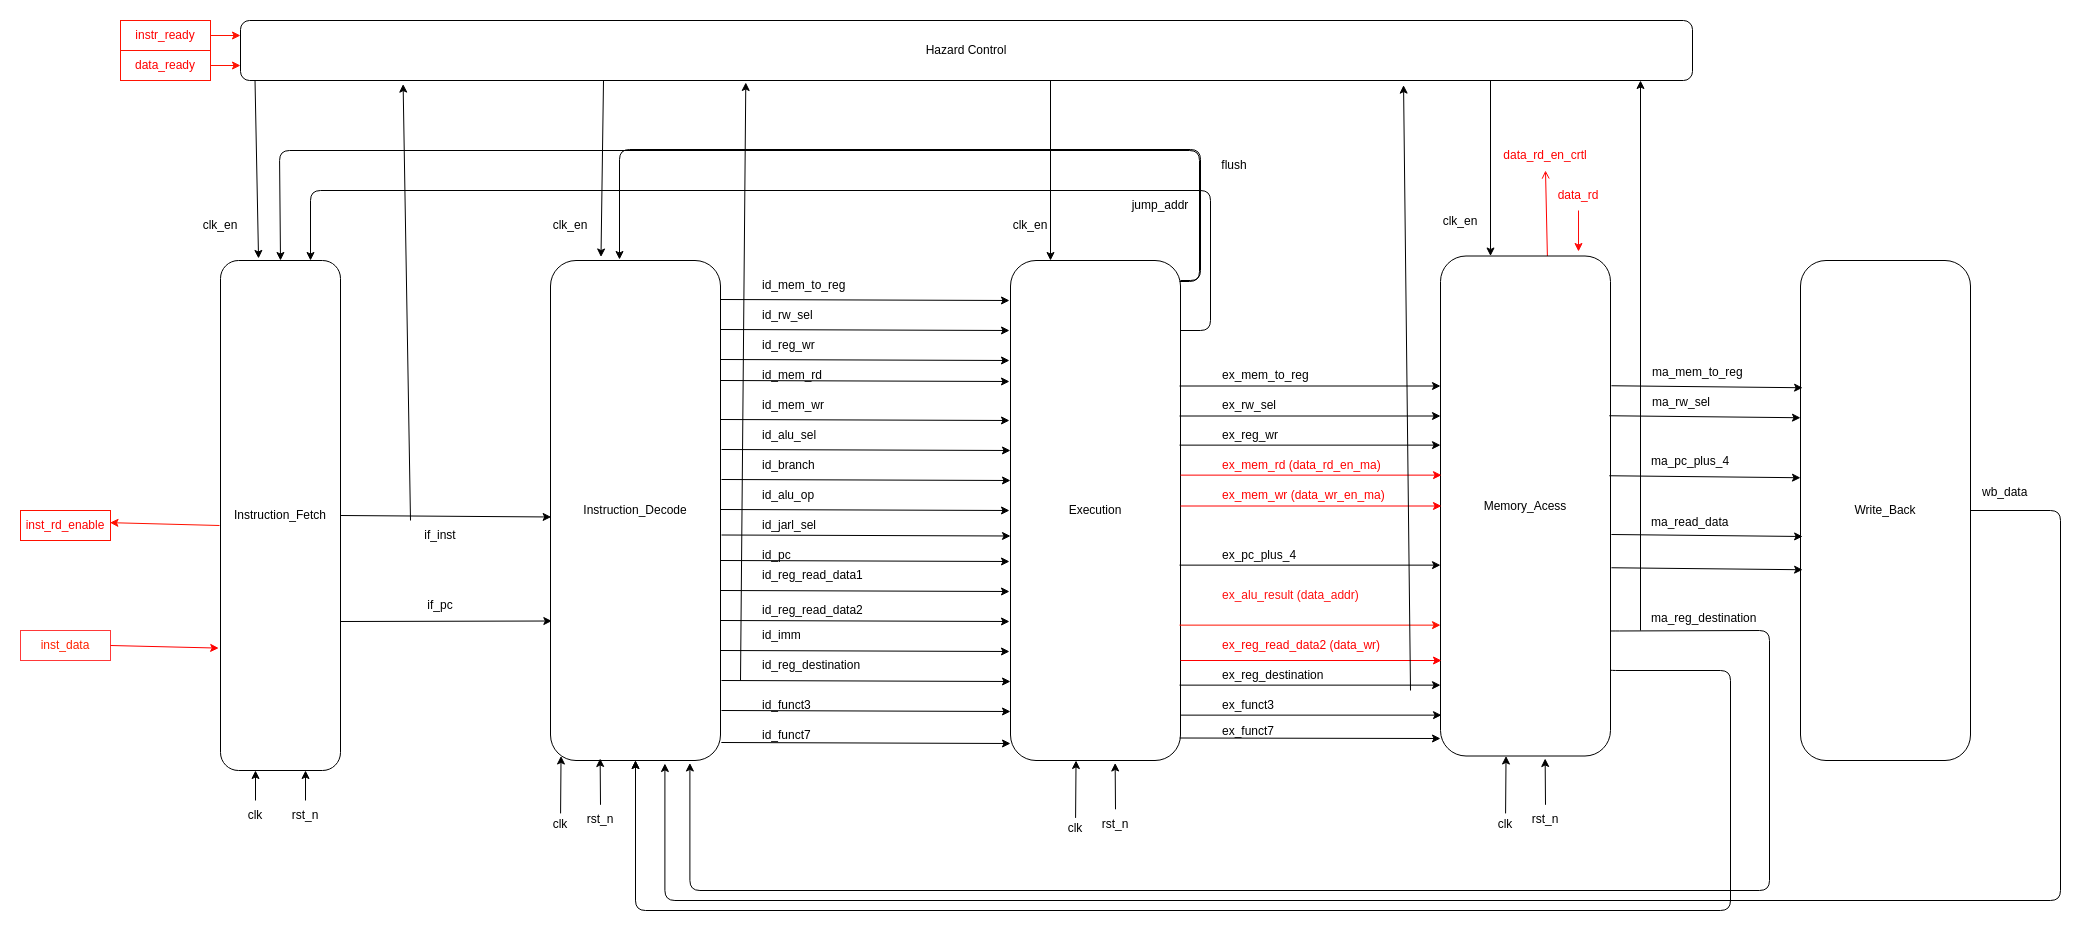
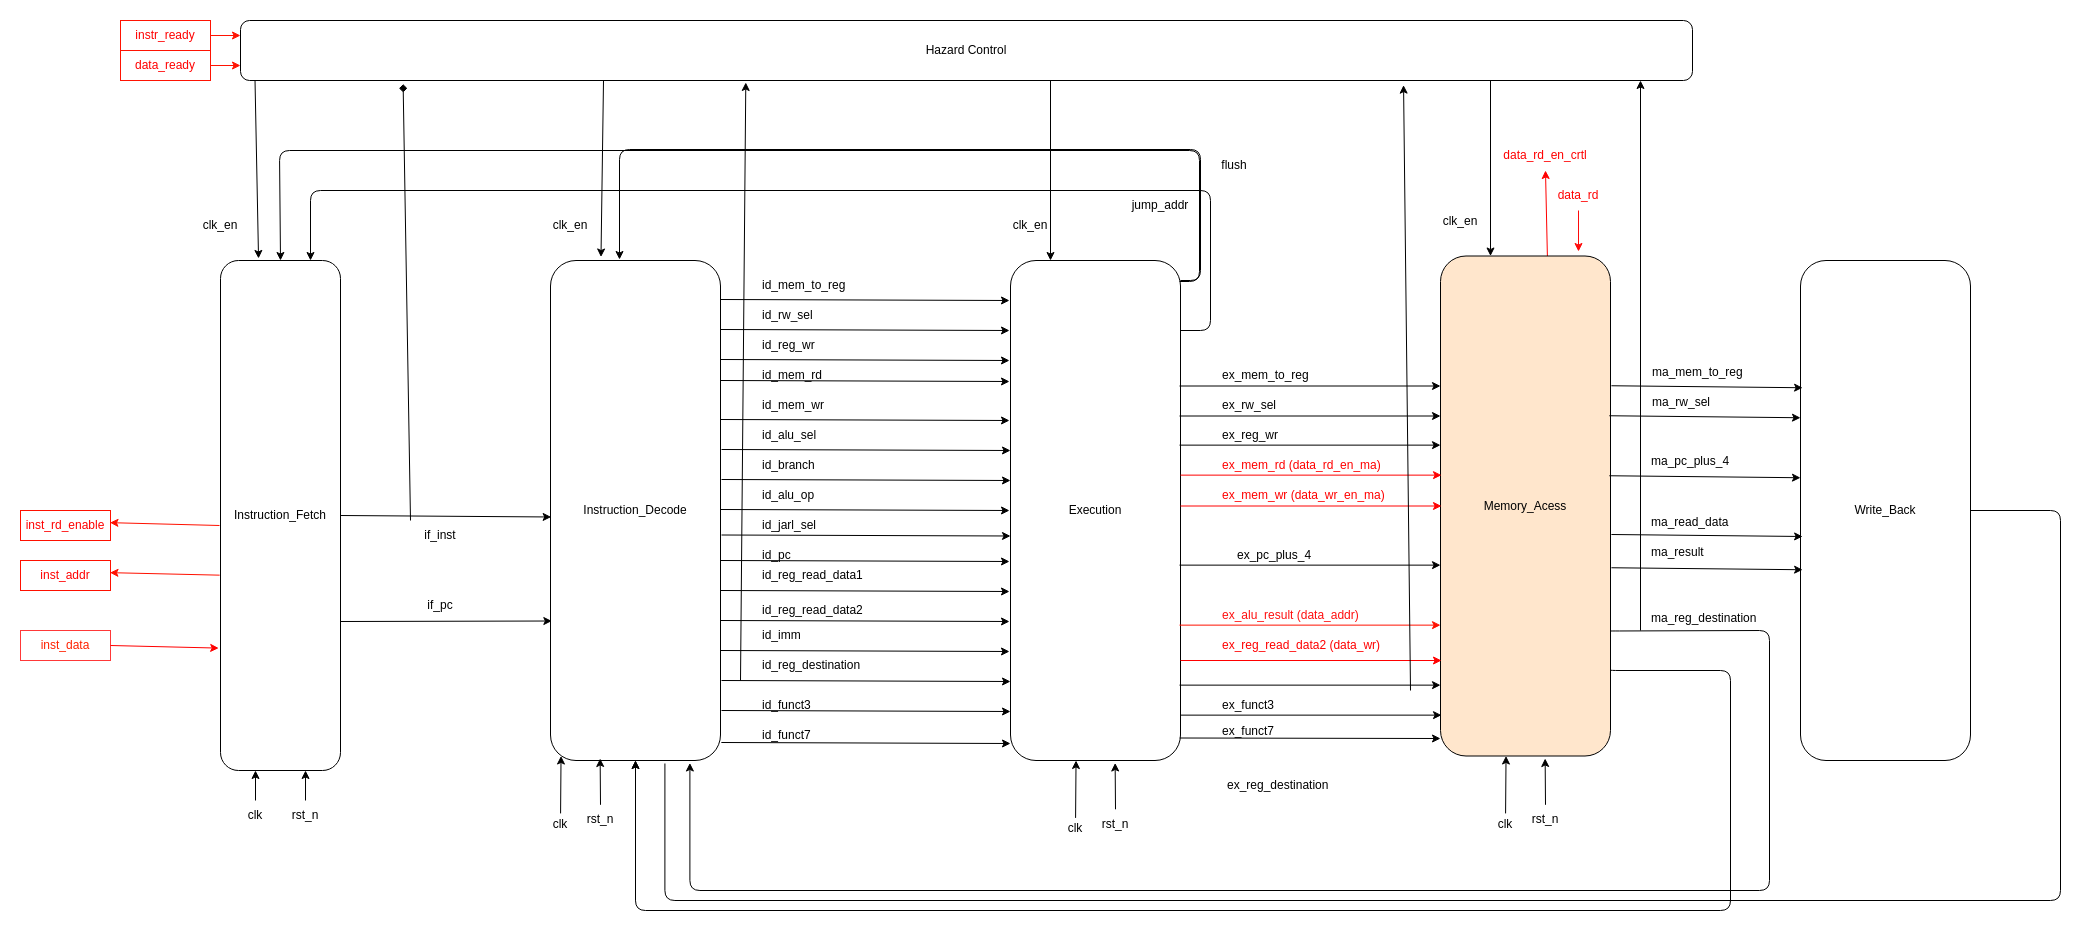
edge "if_inst" -> "Hazard Control": arrowhead classic -> diamond
edge "Memory_Acess" -> "data_rd_en_crtl": arrowhead open -> classic
node "wb_data": removed
node "Memory_Acess": fillcolor #ffffff -> #ffe6cc
node "ma_result": added
node "ex_pc_plus_4": moved (1251, 556) -> (1266, 556)
edge "Instruction_Fetch" -> "inst_addr": added
node "inst_addr": added
node "ex_alu_result (data_addr)": moved (1296, 596) -> (1296, 616)
node "ex_reg_destination": moved (1278, 676) -> (1283, 786)
edge "Write_Back" -> "Instruction_Decode": arrowhead classic -> none
